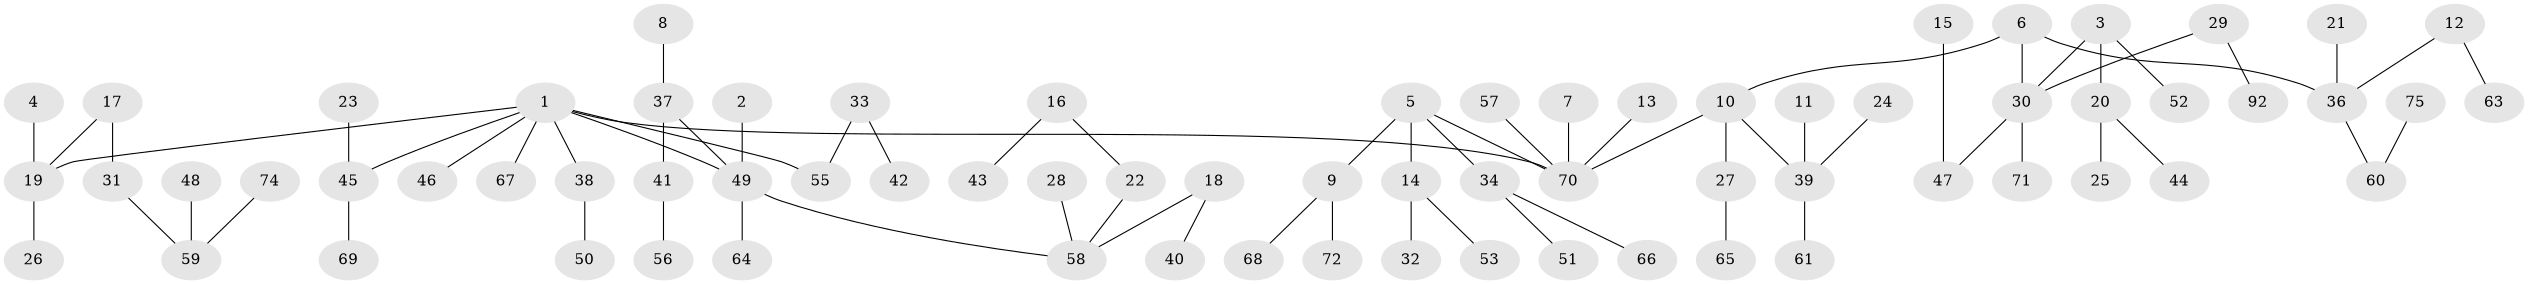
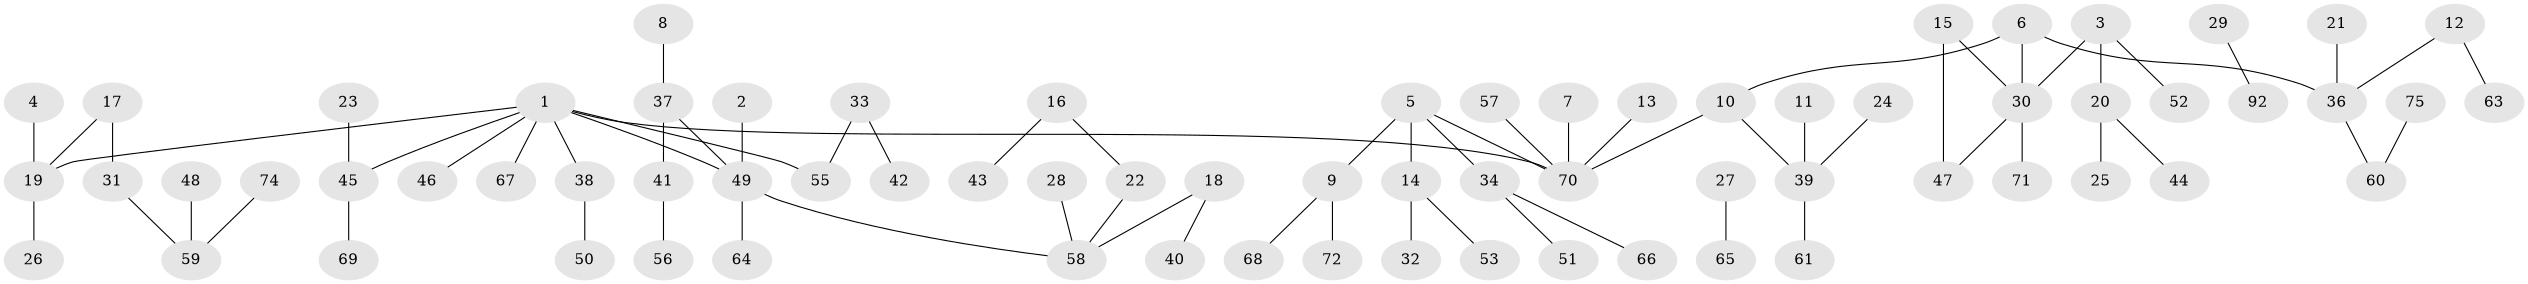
edge "29" -- "30": now "15" -- "30"
edge "10" -- "27": removed
